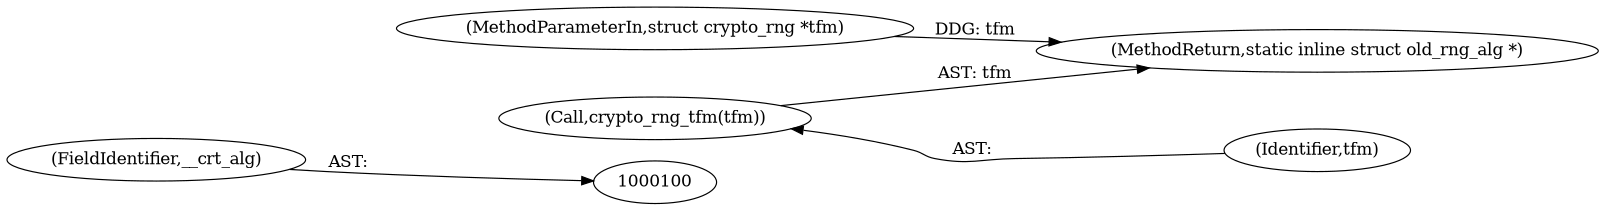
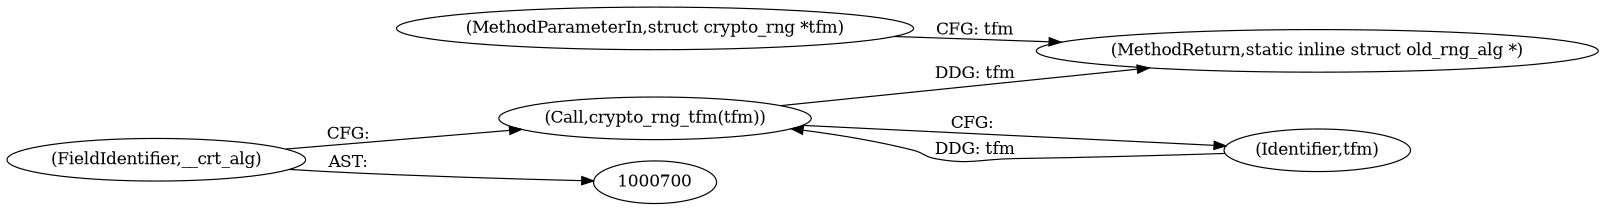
edge "(MethodParameterIn,struct crypto_rng *tfm)" -> "(MethodReturn,static inline struct old_rng_alg *)": label "DDG: tfm" -> "CFG: tfm"
edge "(Call,crypto_rng_tfm(tfm))" -> "(MethodReturn,static inline struct old_rng_alg *)": label "AST: tfm" -> "DDG: tfm"
edge "(Call,crypto_rng_tfm(tfm))" -> "(Identifier,tfm)": added, label "CFG:"
edge "(FieldIdentifier,__crt_alg)" -> "(Call,crypto_rng_tfm(tfm))": added, label "CFG:"
edge "(Identifier,tfm)" -> "(Call,crypto_rng_tfm(tfm))": label "AST: " -> "DDG: tfm"
node "1000100": label "1000100" -> "1000700"
